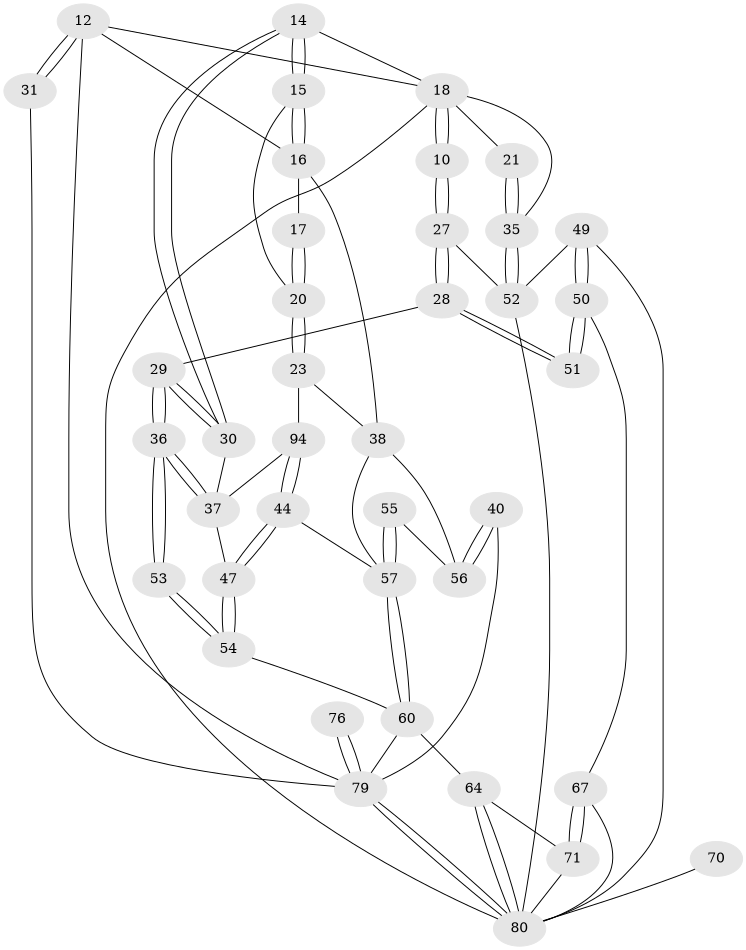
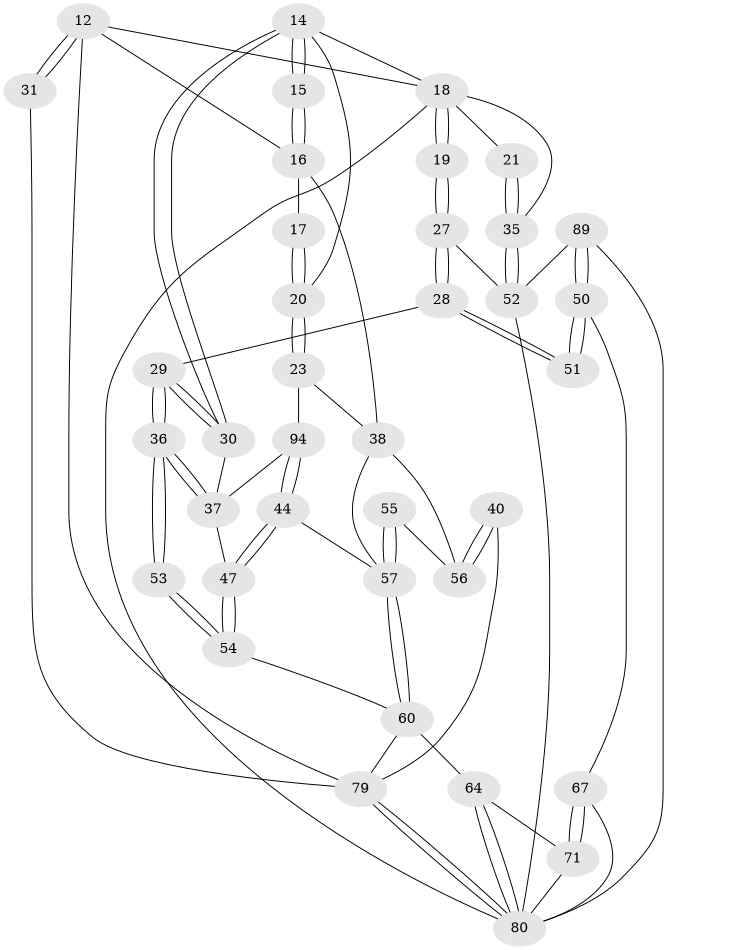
node "10": label "10" -> "19"
edge "15" -- "20": now "14" -- "20"
node "49": label "49" -> "89"
node "76": removed
node "70": removed
